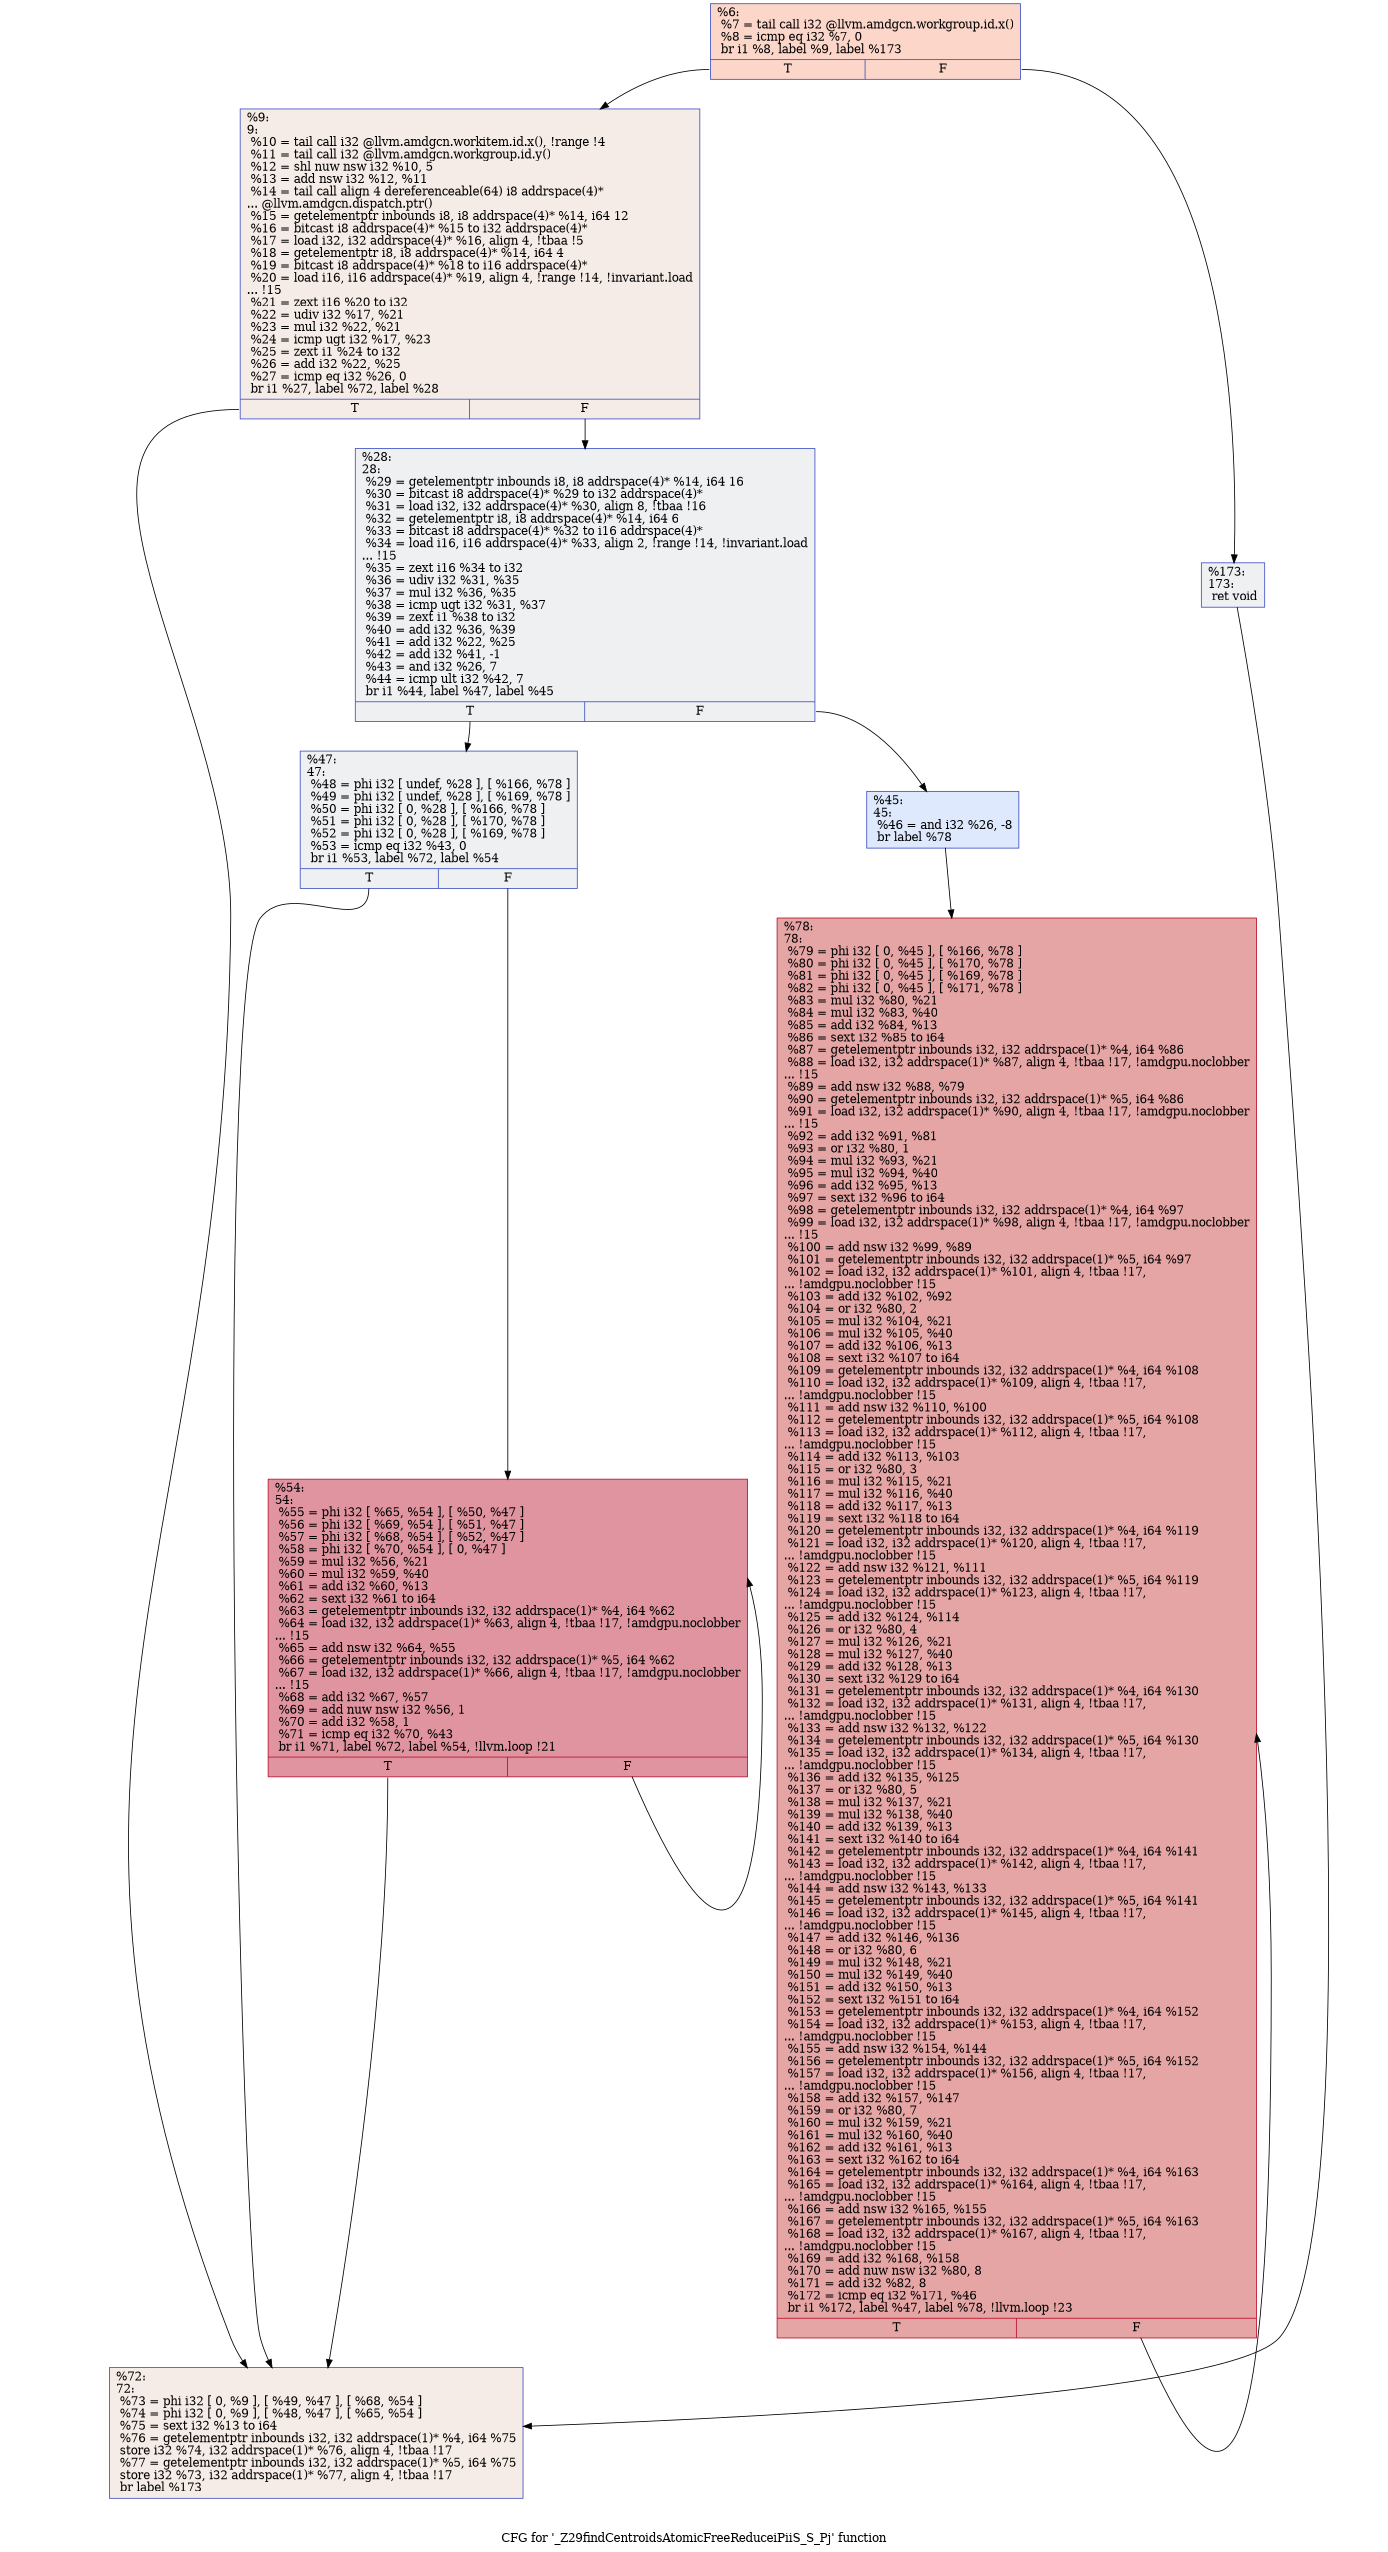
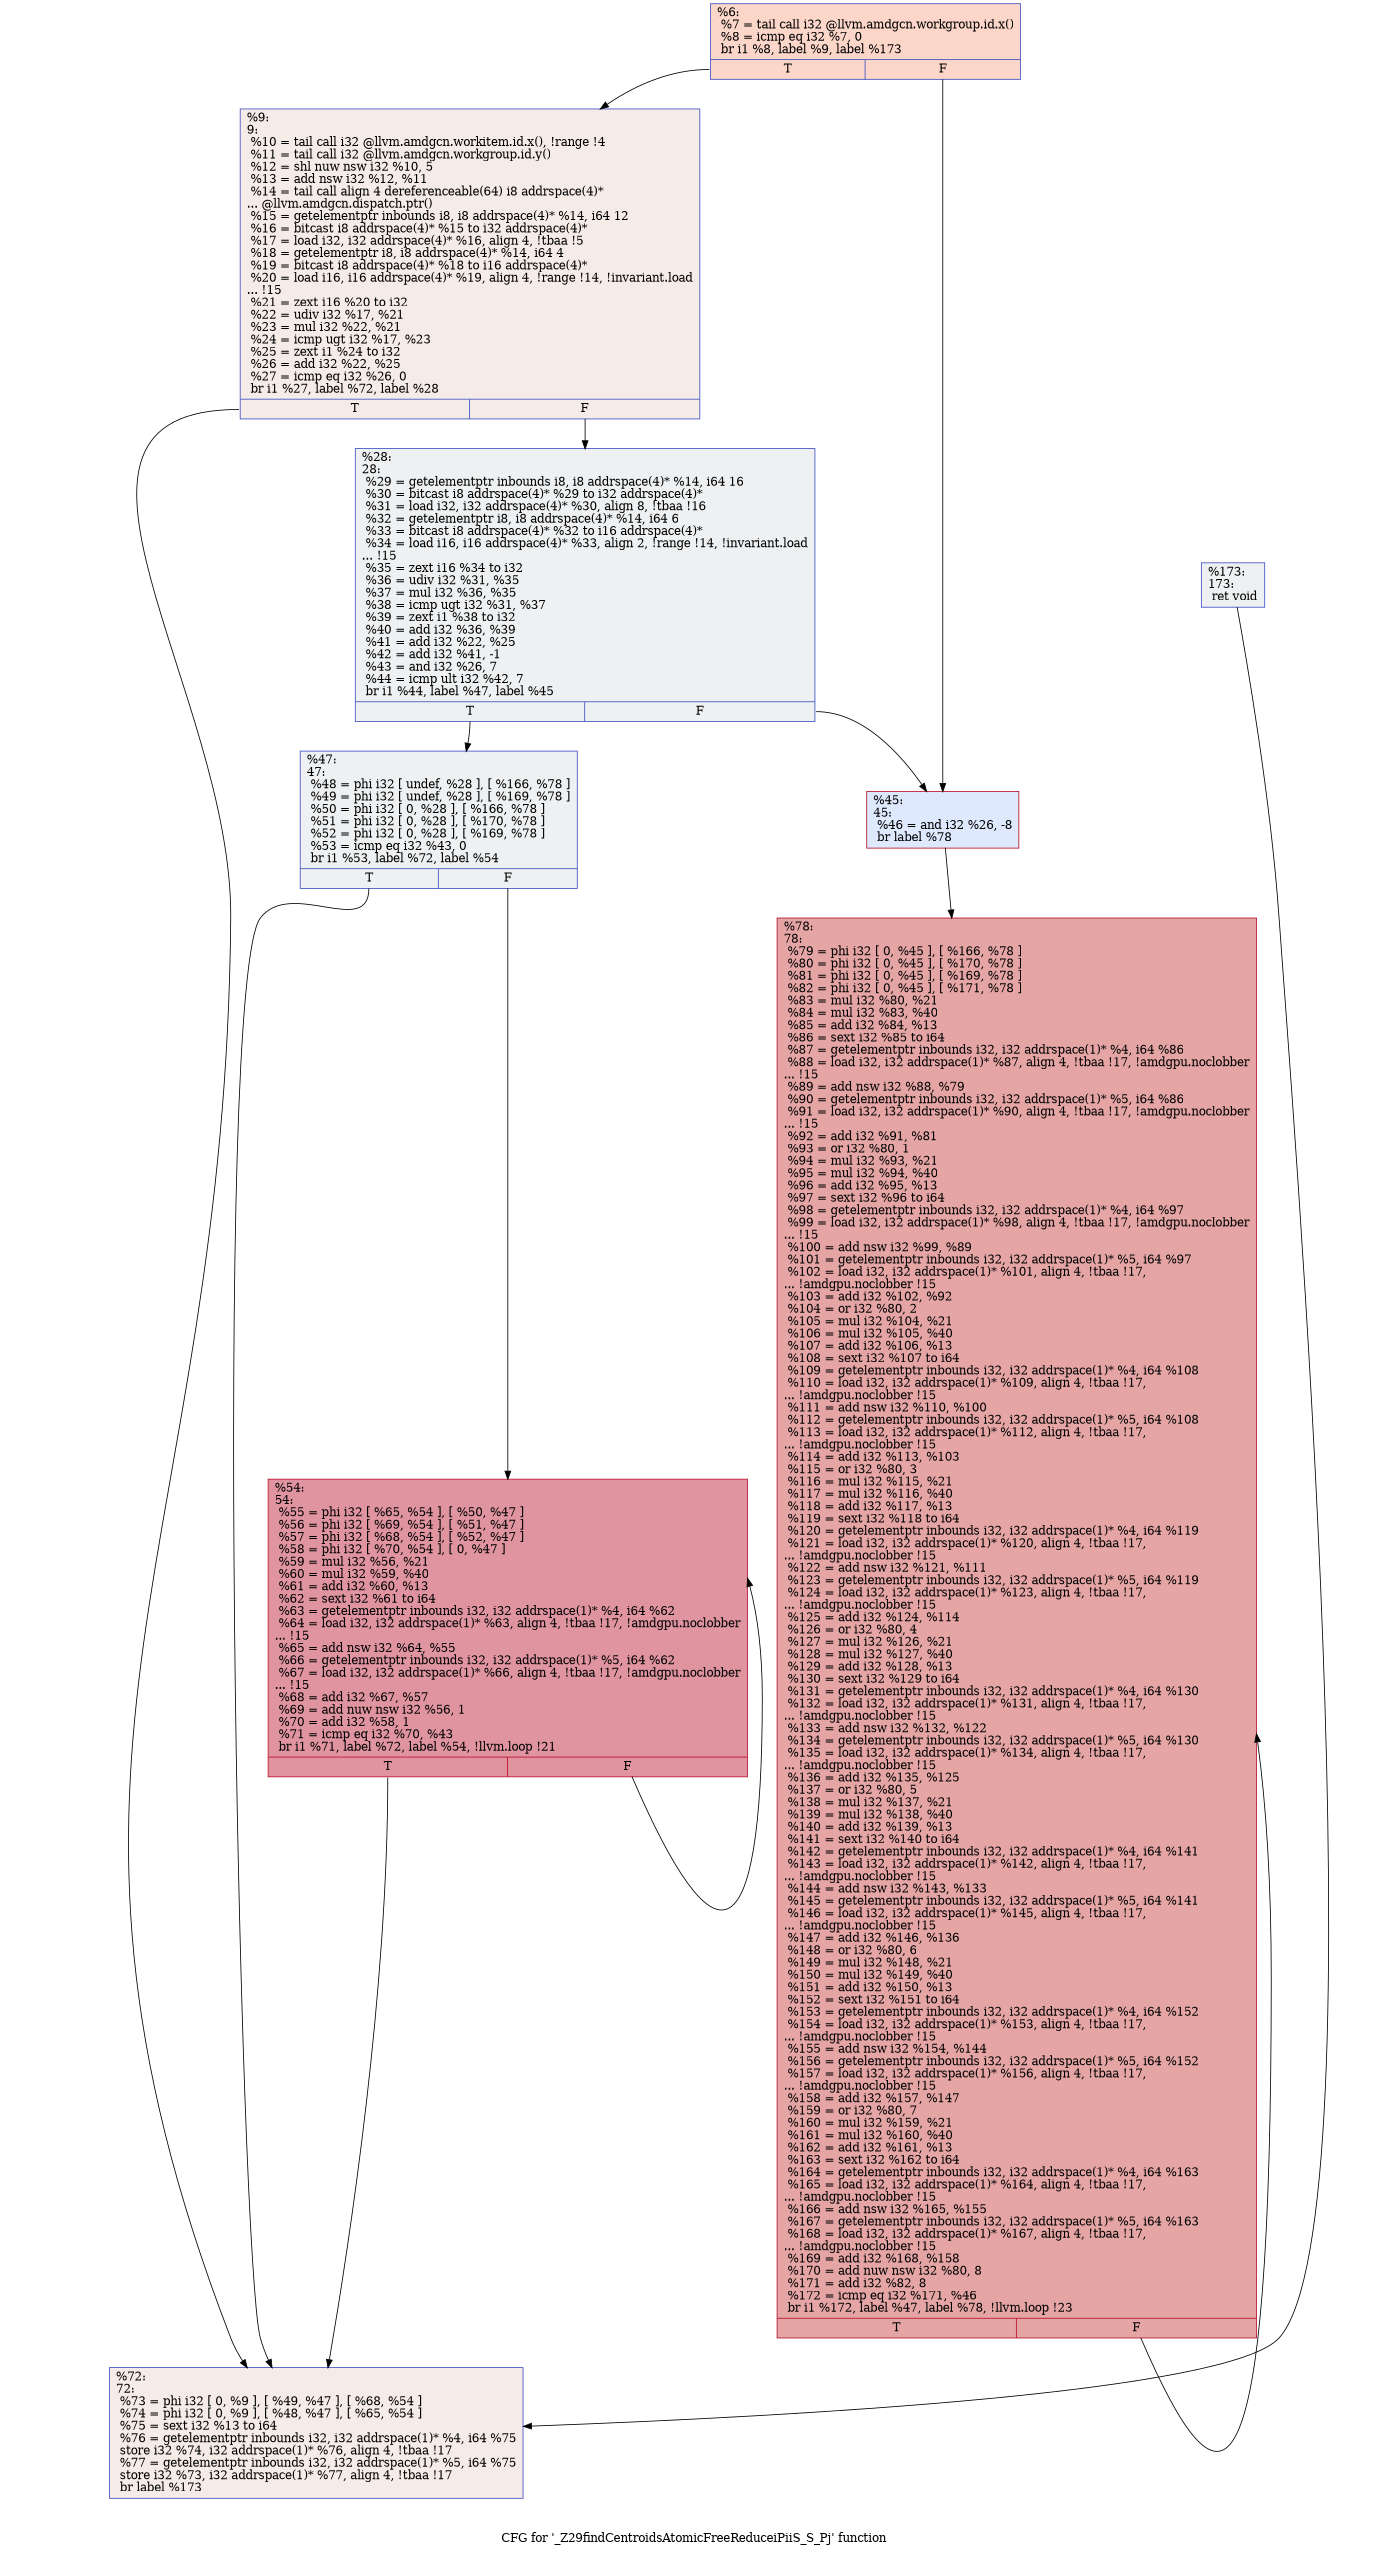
edge "%6:" -> "%173:": now "%6:" -> "%45:"
node "%45:": color #3d50c3ff -> #b70d28ff
